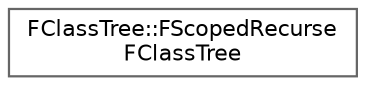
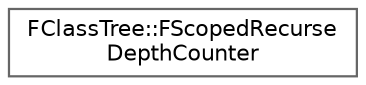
node "FClassTree::FScopedRecurse FClassTree": label "FClassTree::FScopedRecurse FClassTree" -> "FClassTree::FScopedRecurse DepthCounter"
